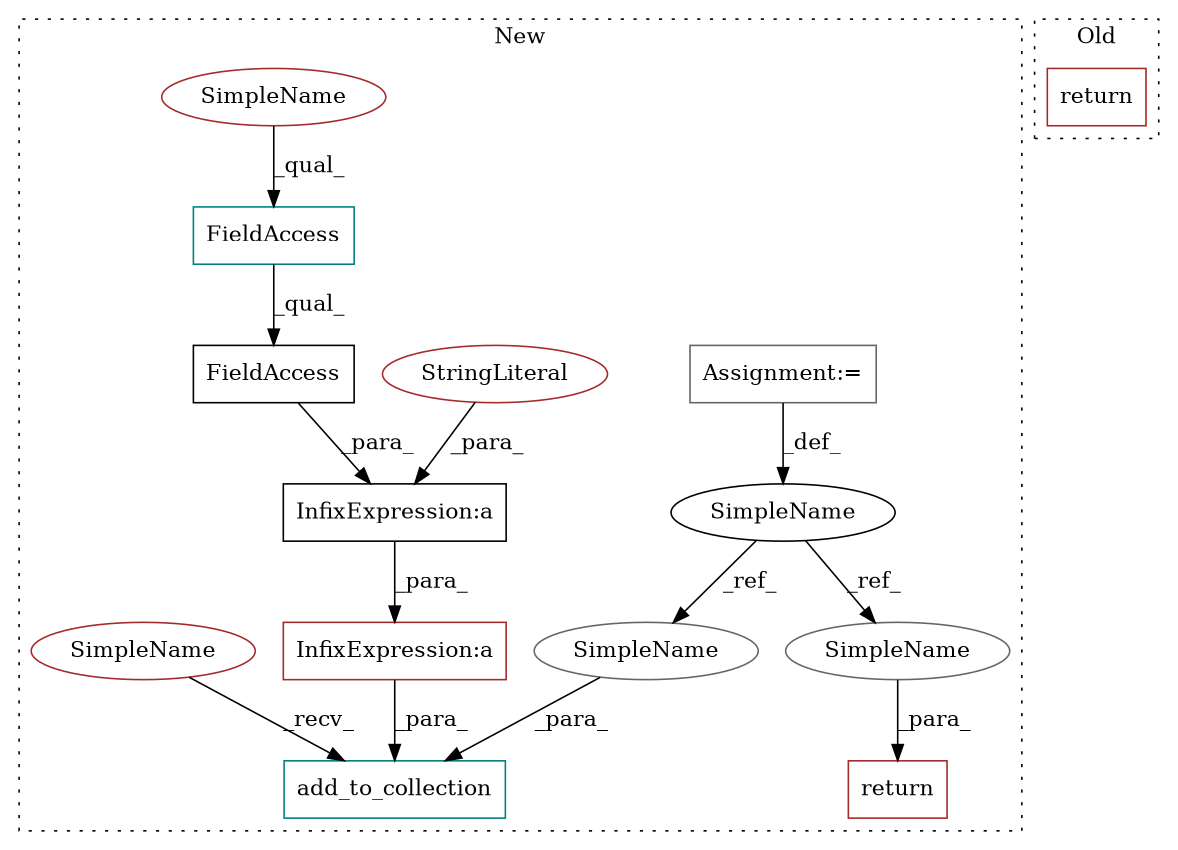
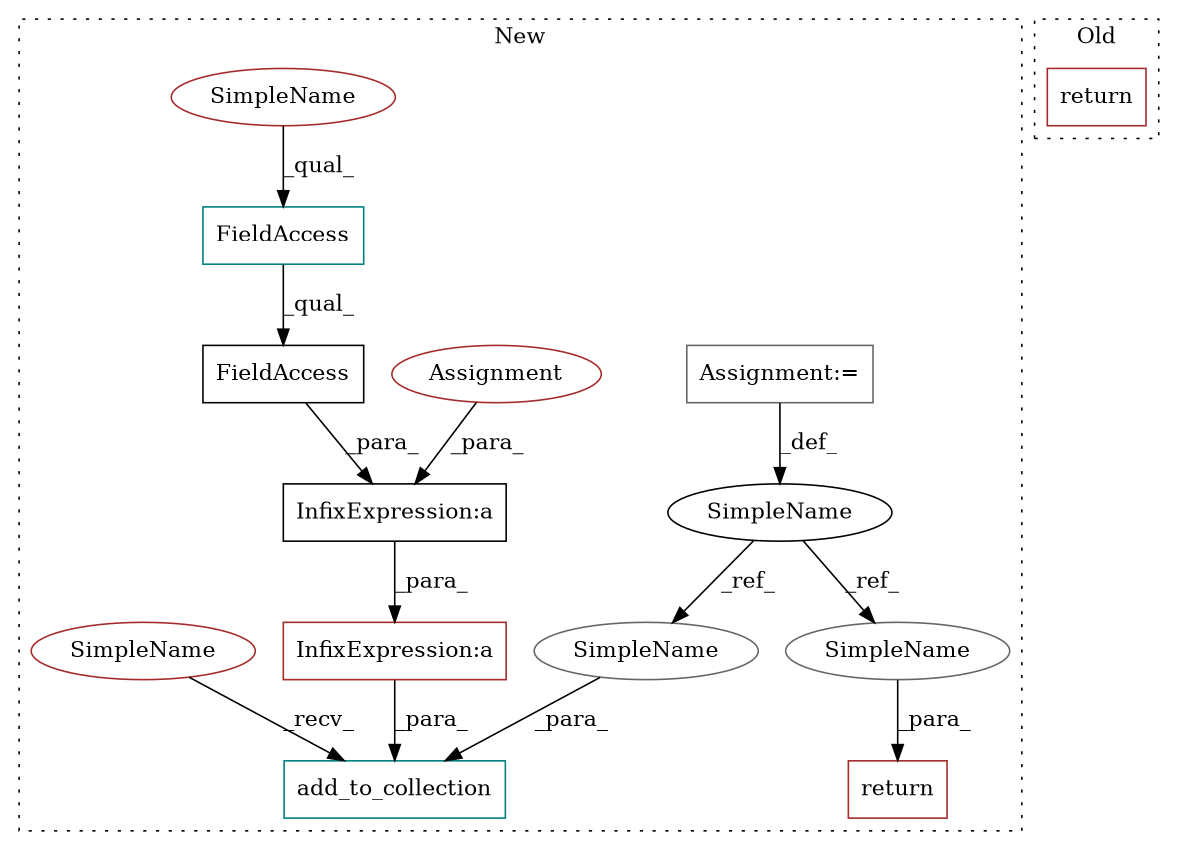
node "StringLiteral": label "StringLiteral" -> "Assignment"
